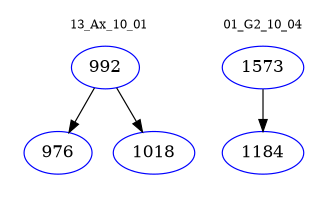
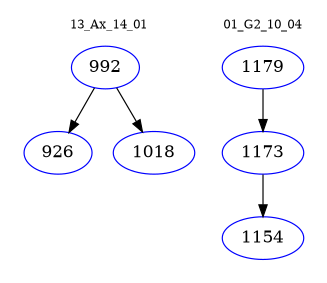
cluster "13_Ax_10_01": label "13_Ax_10_01" -> "13_Ax_14_01"
node "1179": added
node "1573": label "1573" -> "1173"
node "976": label "976" -> "926"
node "1184": label "1184" -> "1154"
